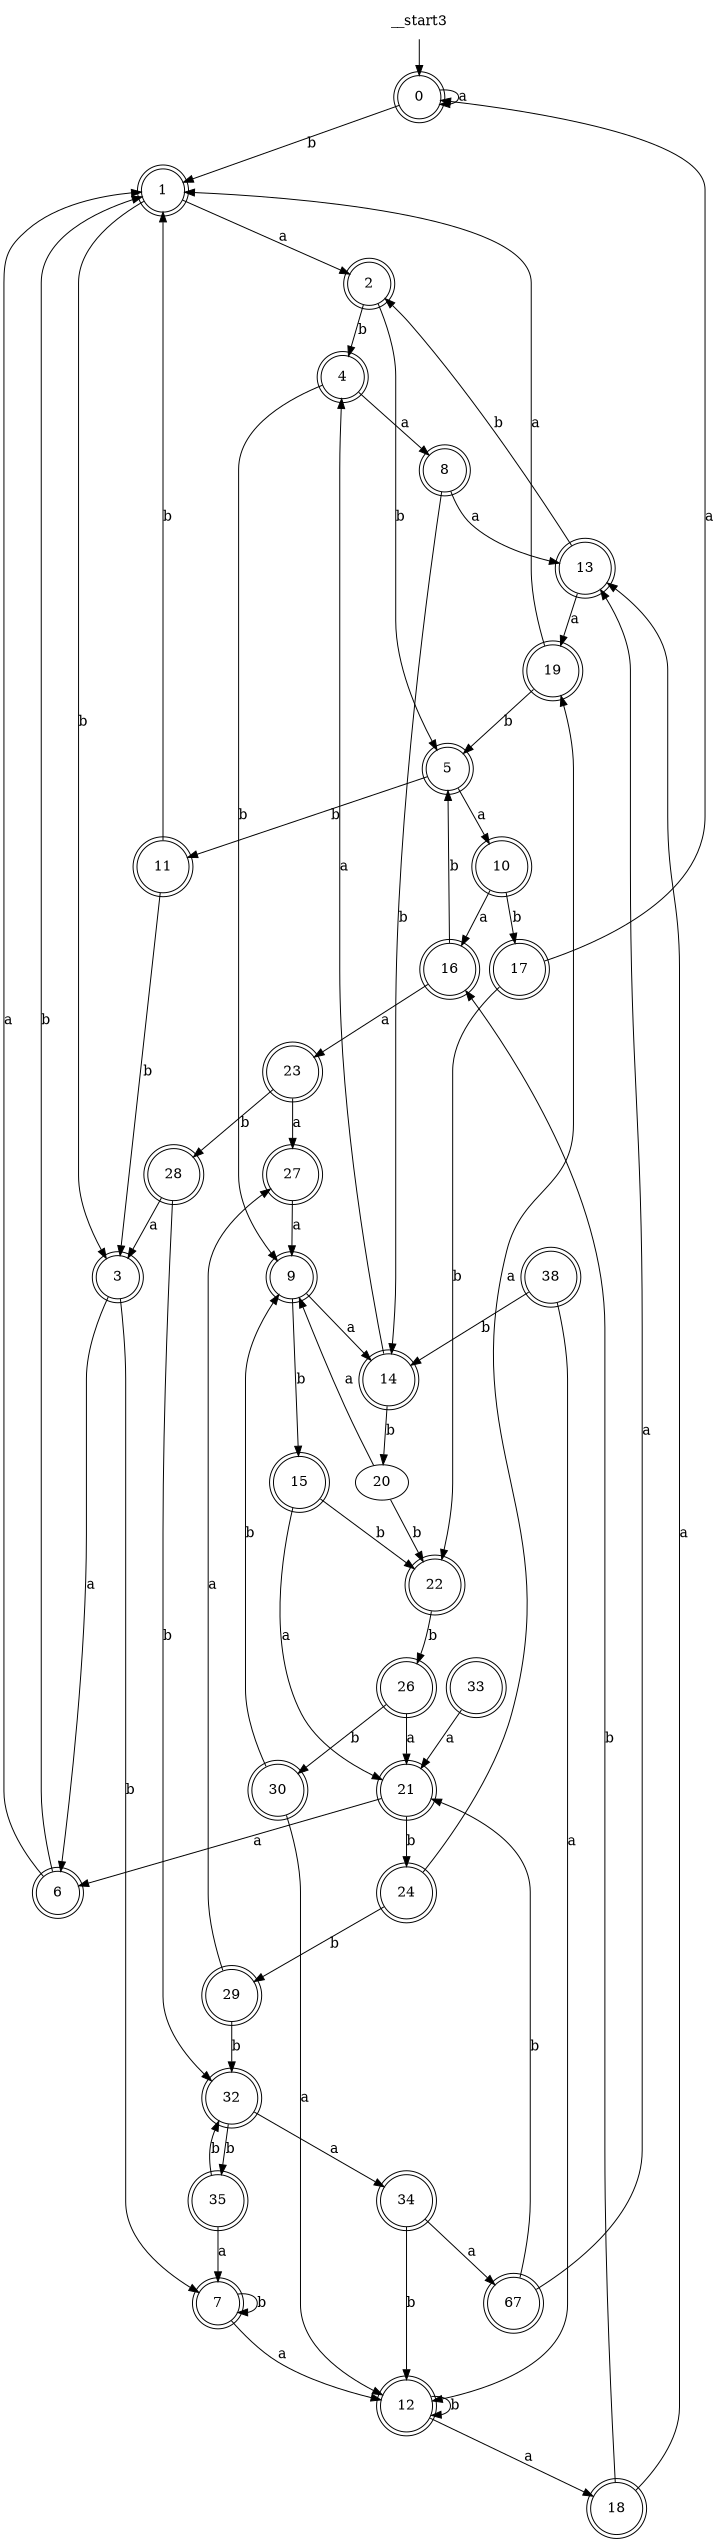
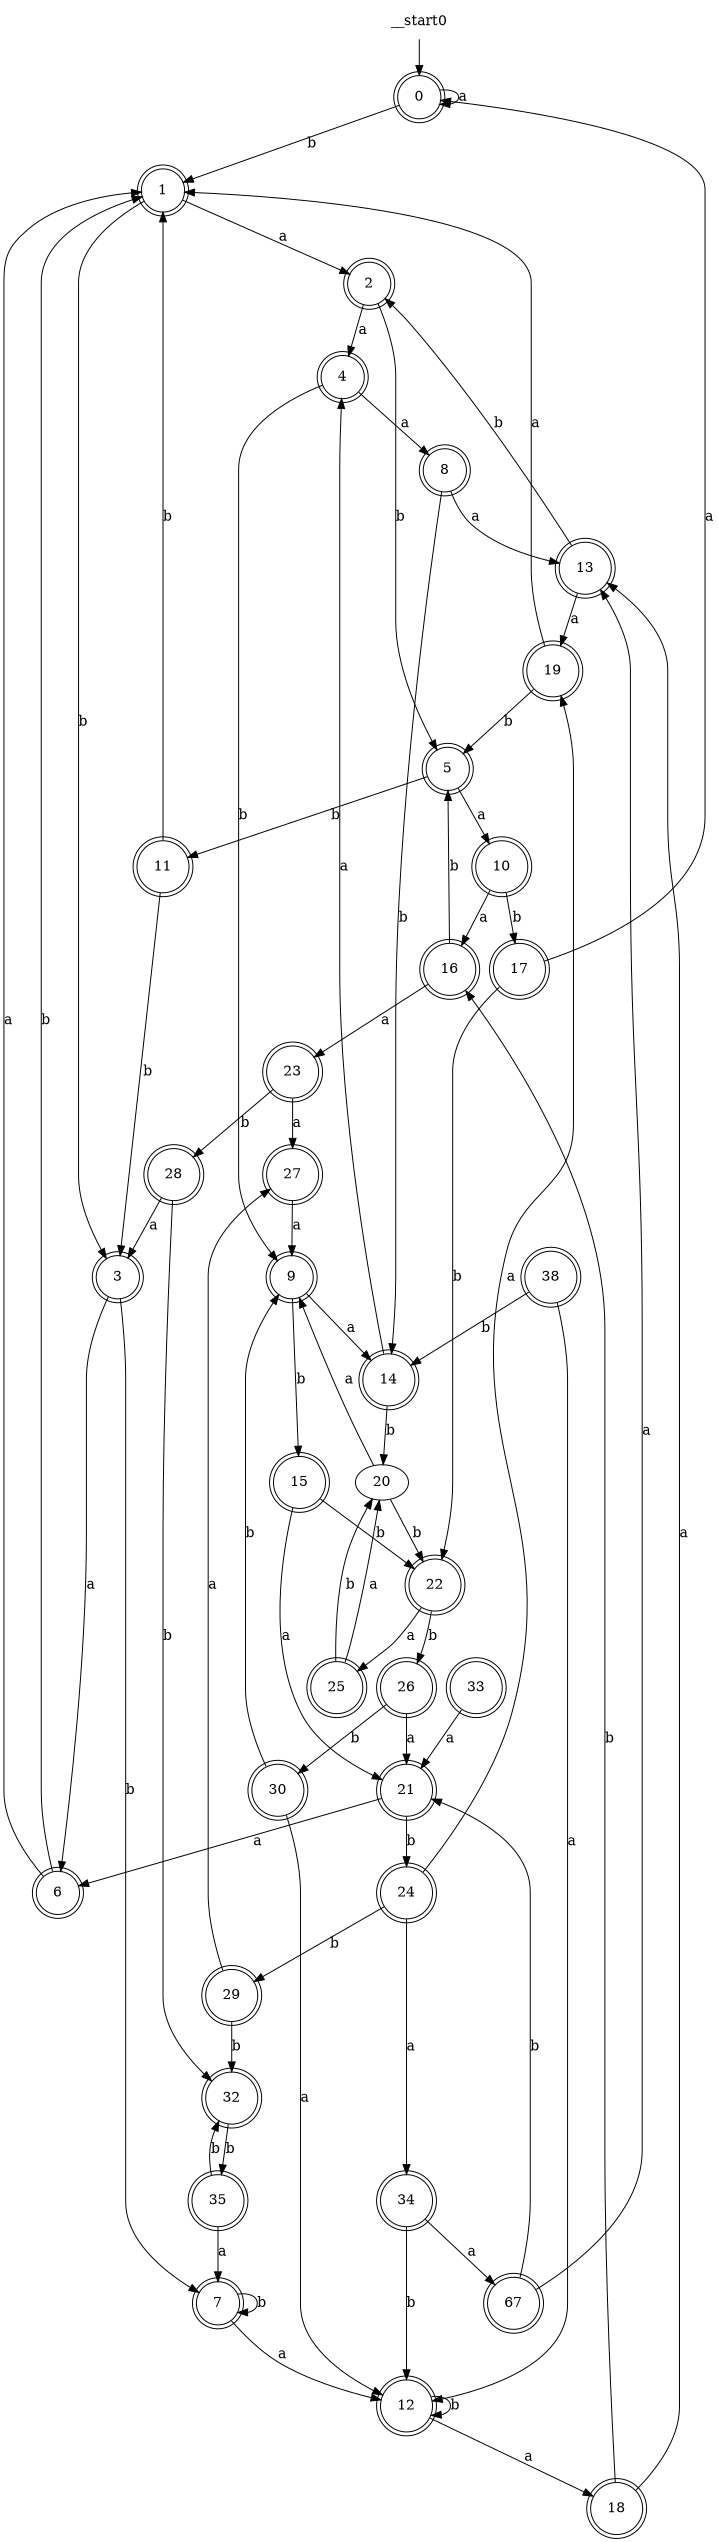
node "__start3": label "__start3" -> "__start0"
edge "2" -> "4": label "b" -> "a"
node "25": added
edge "32" -> "34": now "24" -> "34"
